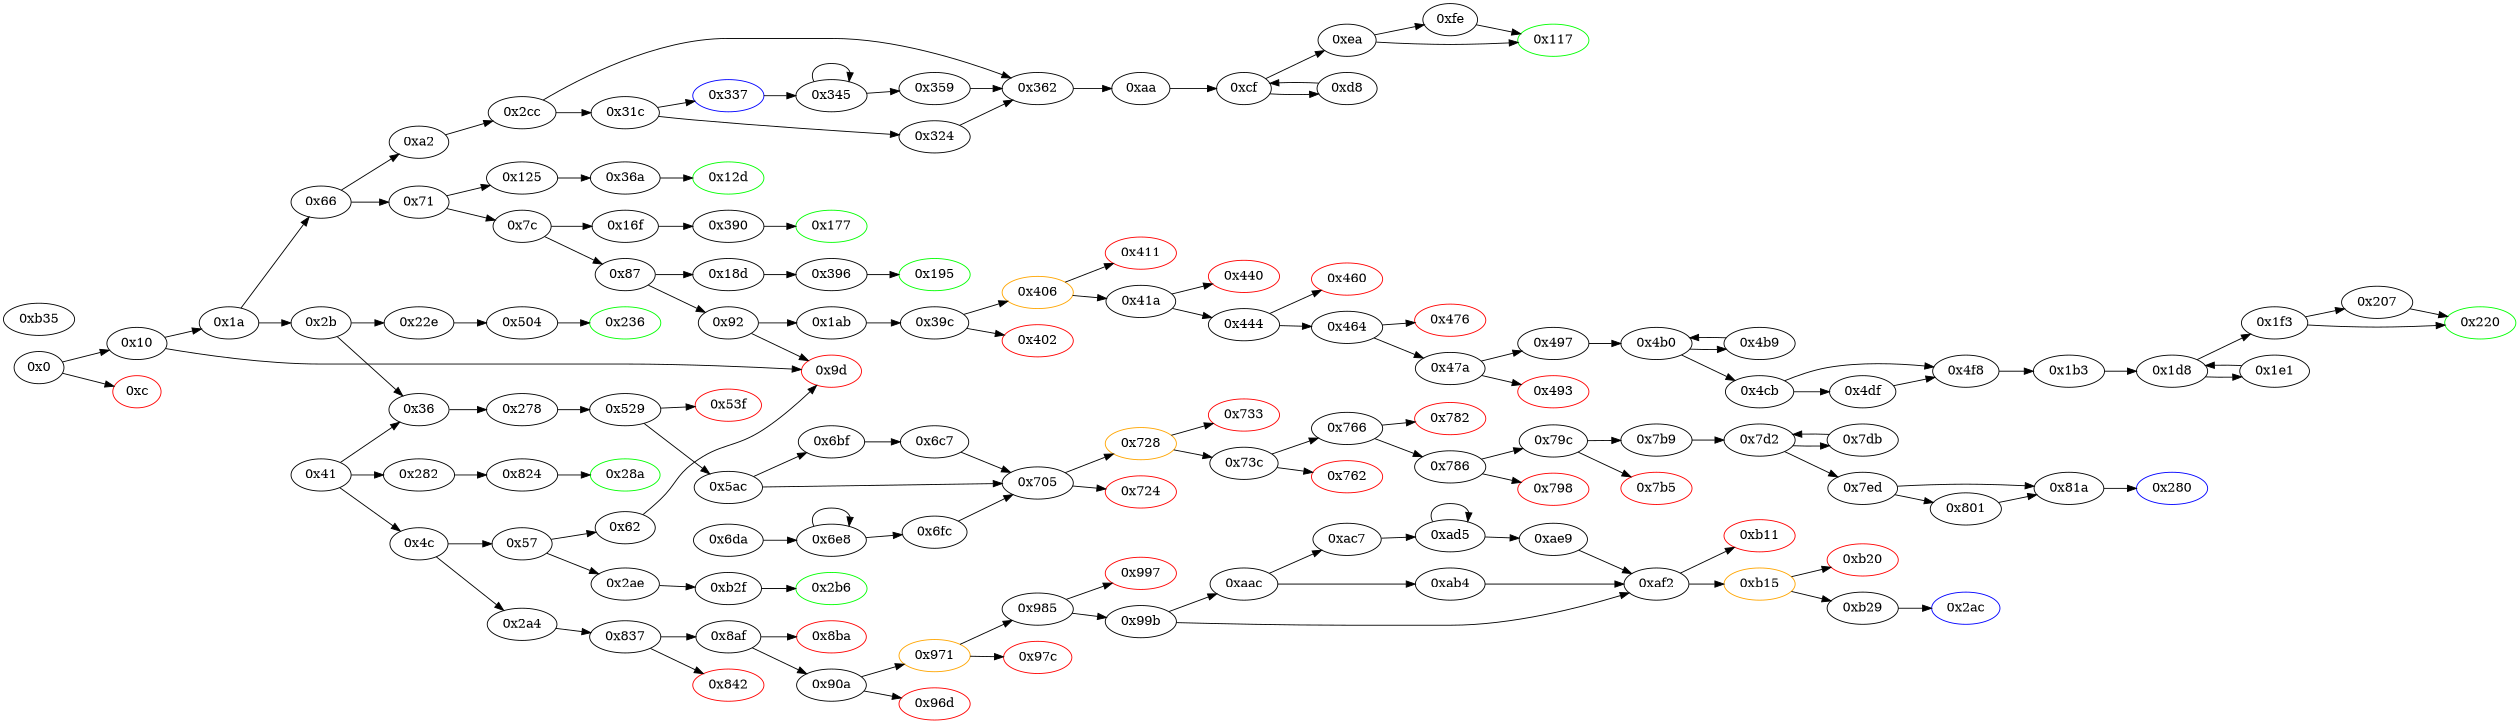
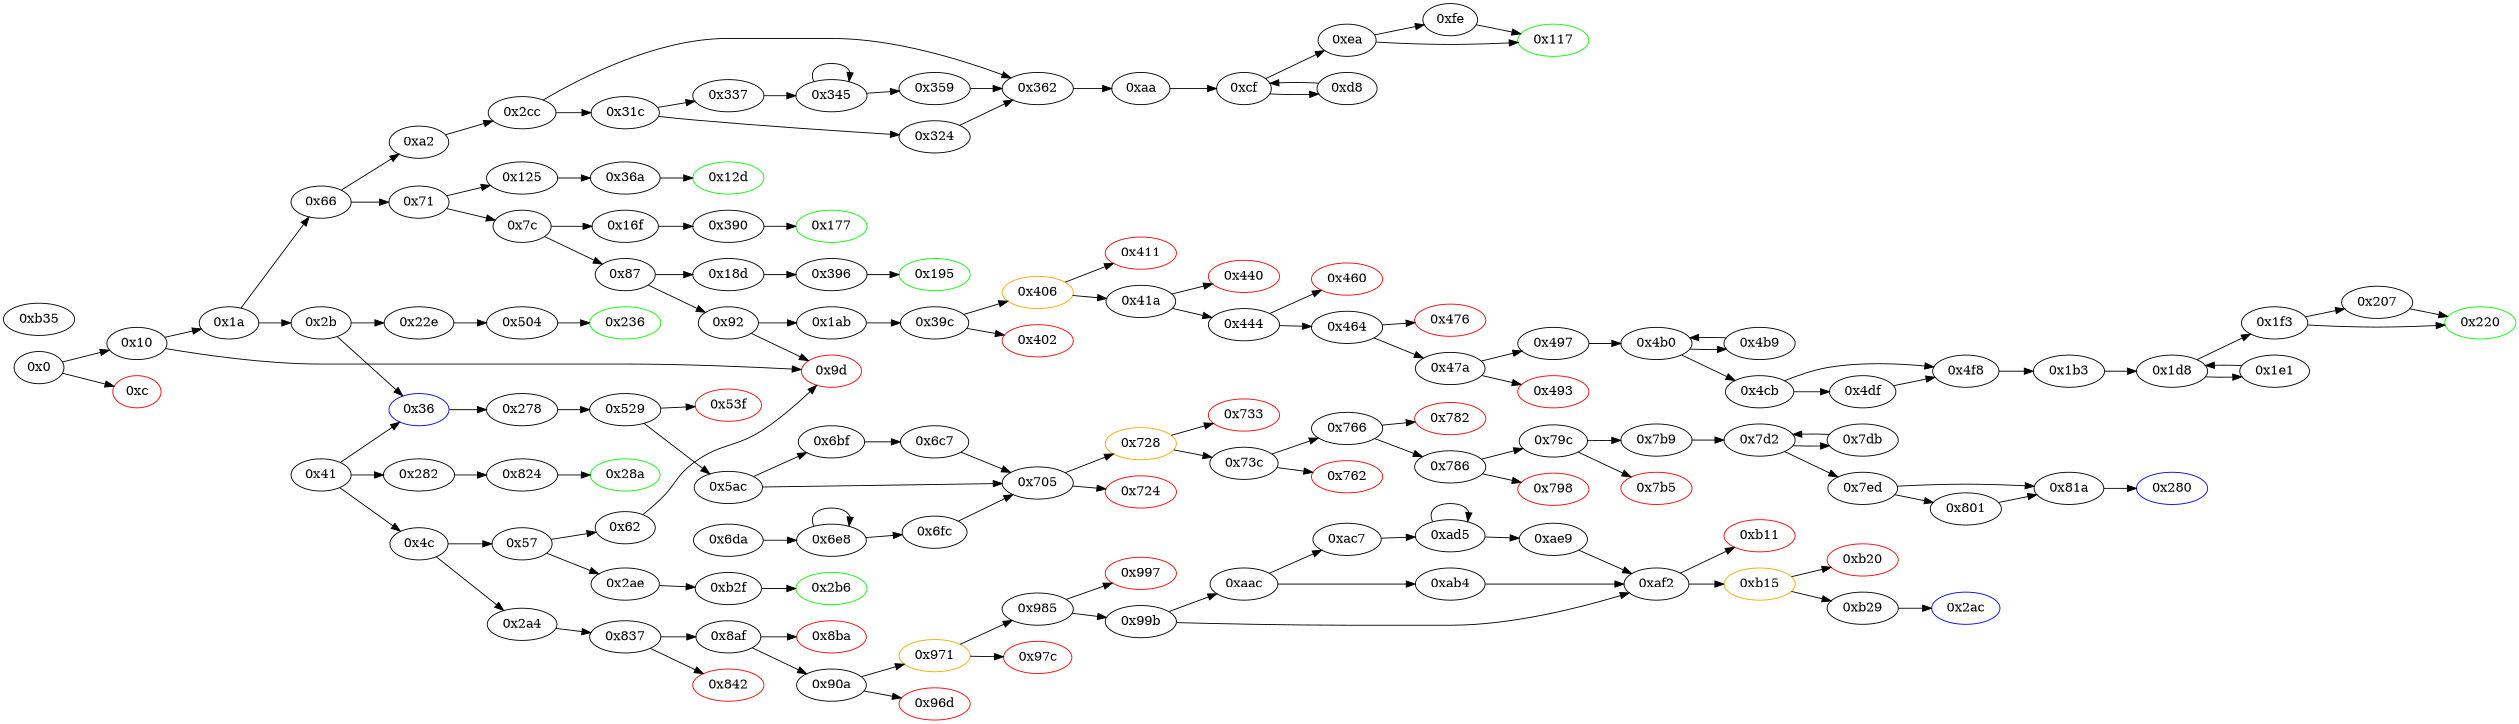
node "0x337": color blue -> black
node "0x36": color black -> blue
